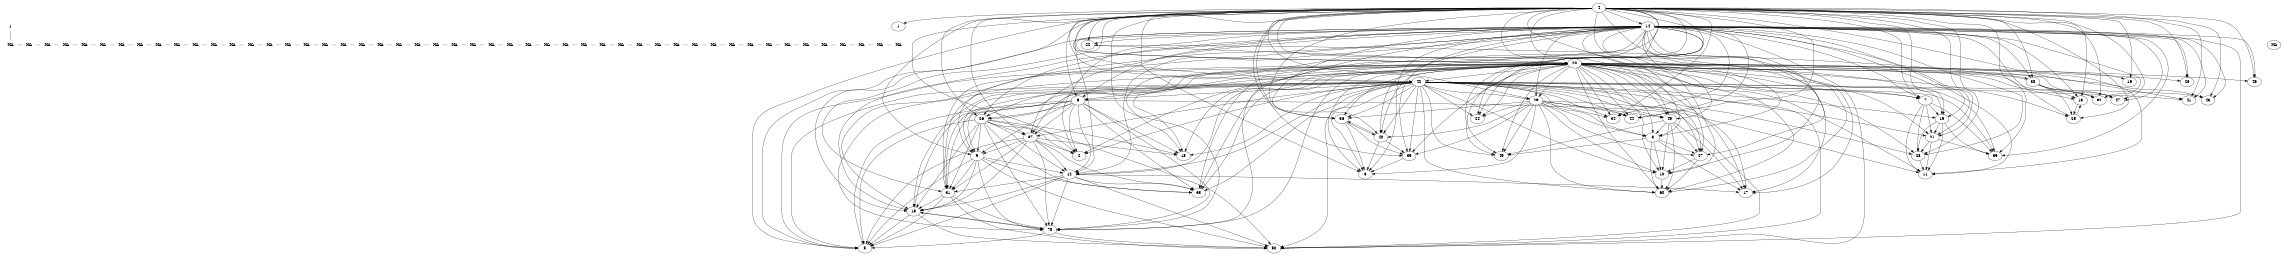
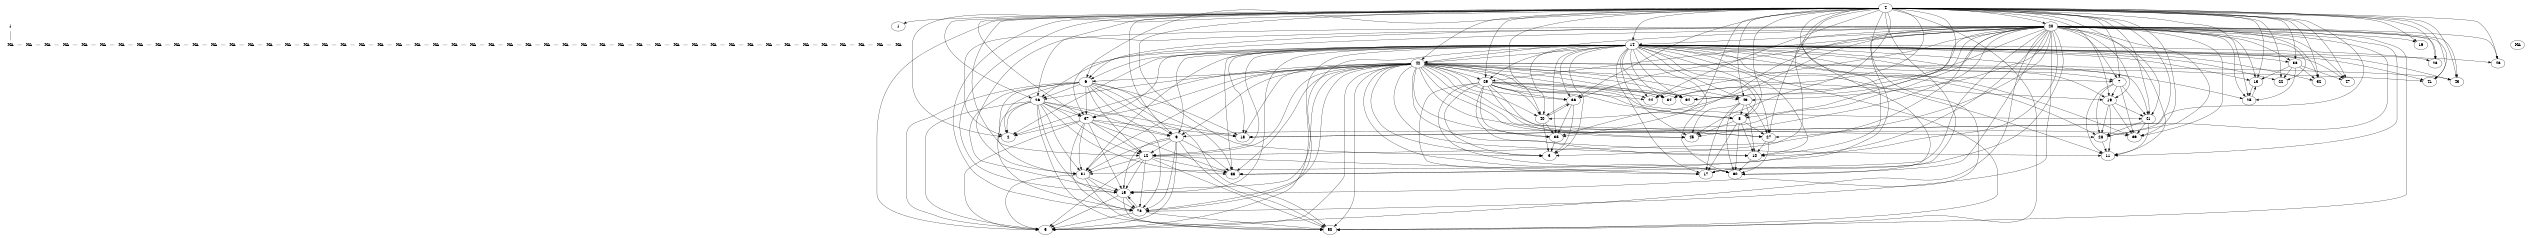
edge "22" -> "20": reversed
node "44": label "44" -> "94"
